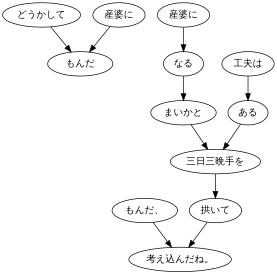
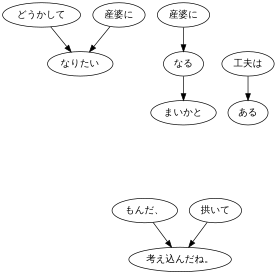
node "もんだ": label "もんだ" -> "なりたい"
node "三日三晩手を": removed
